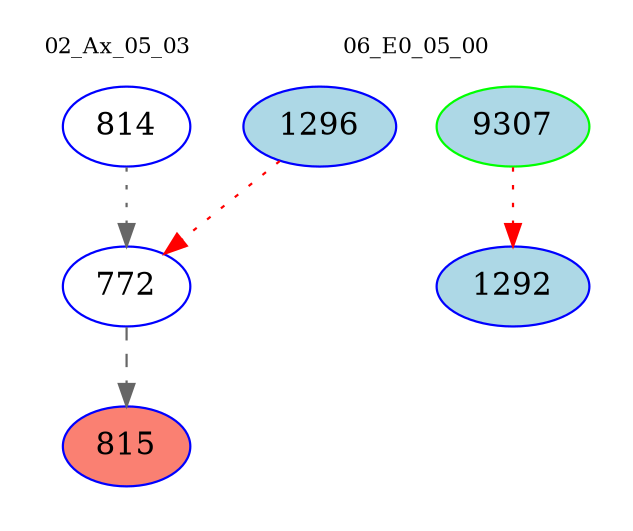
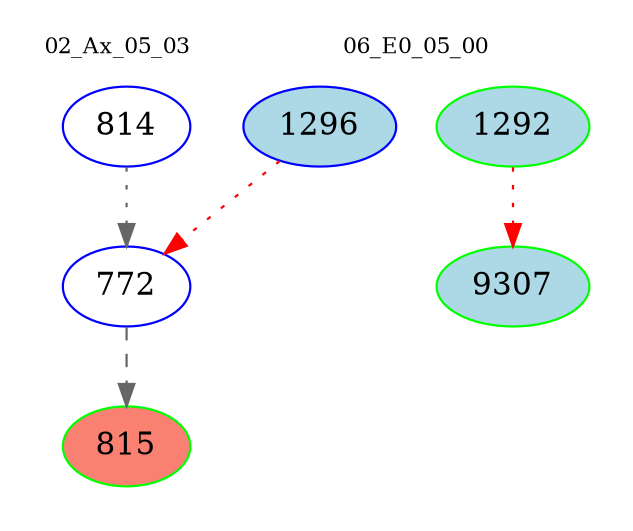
edge "9307" -> "1292": reversed
node "1292": color blue -> green
node "815": color blue -> green
